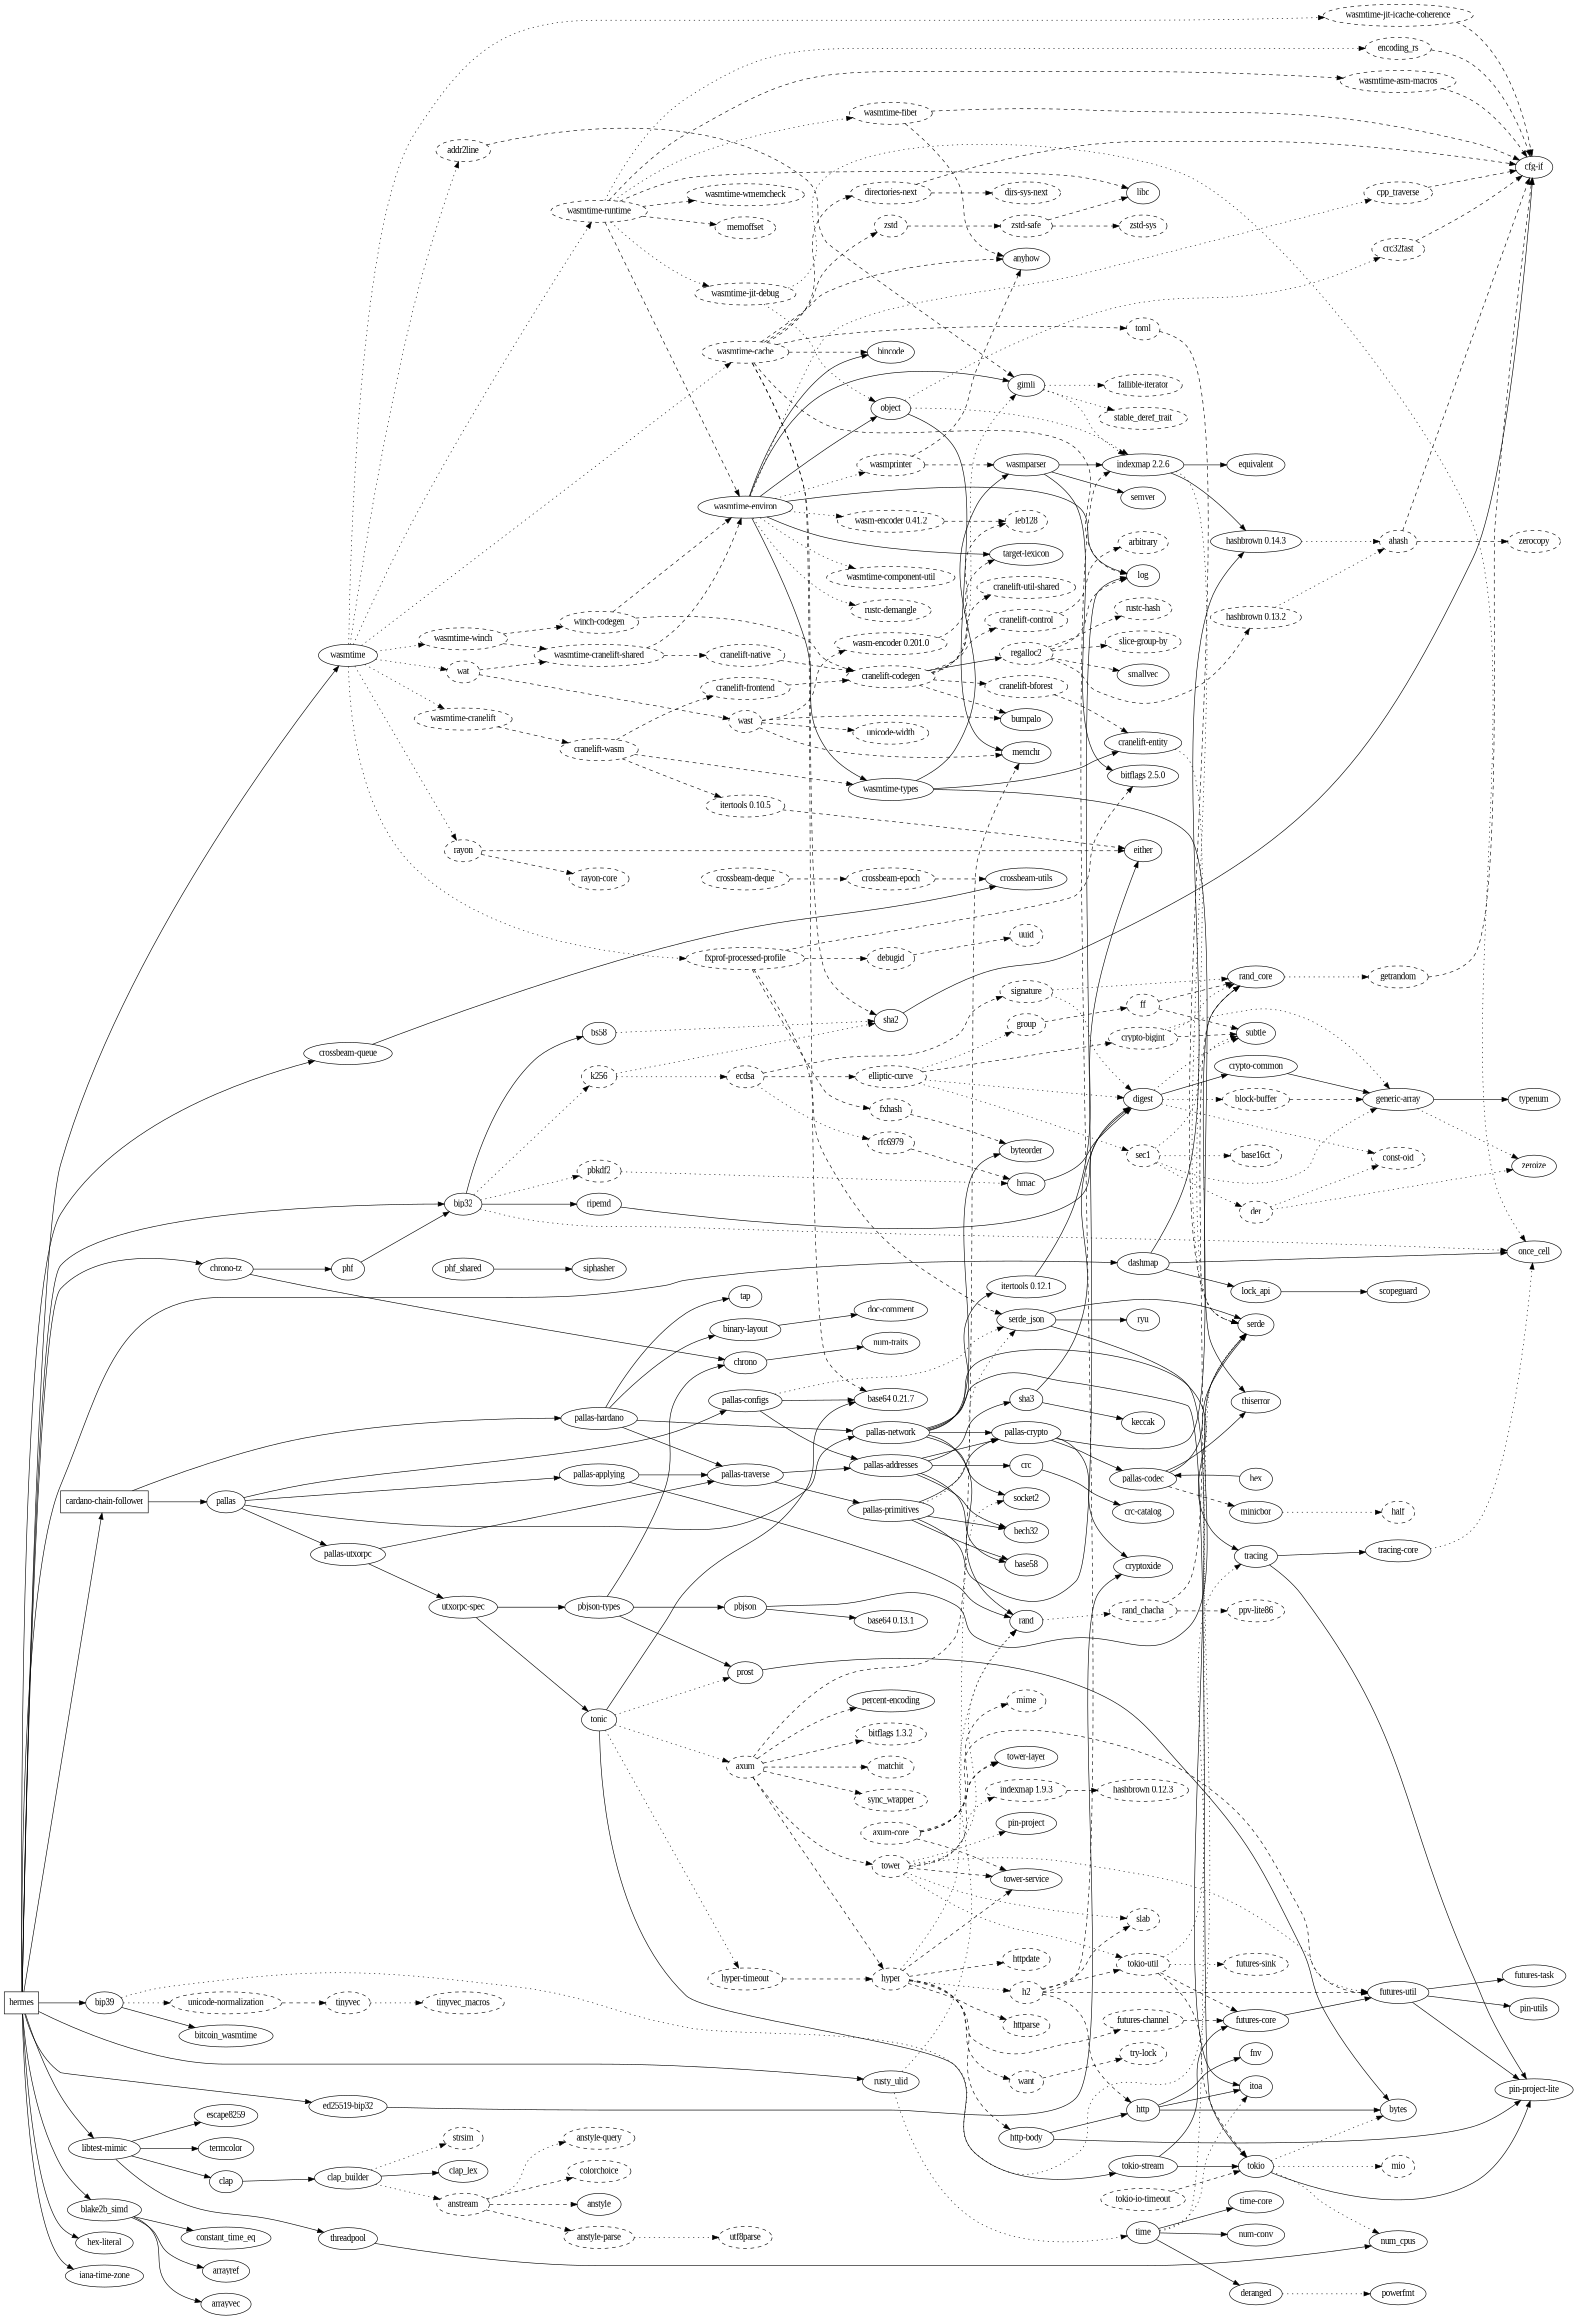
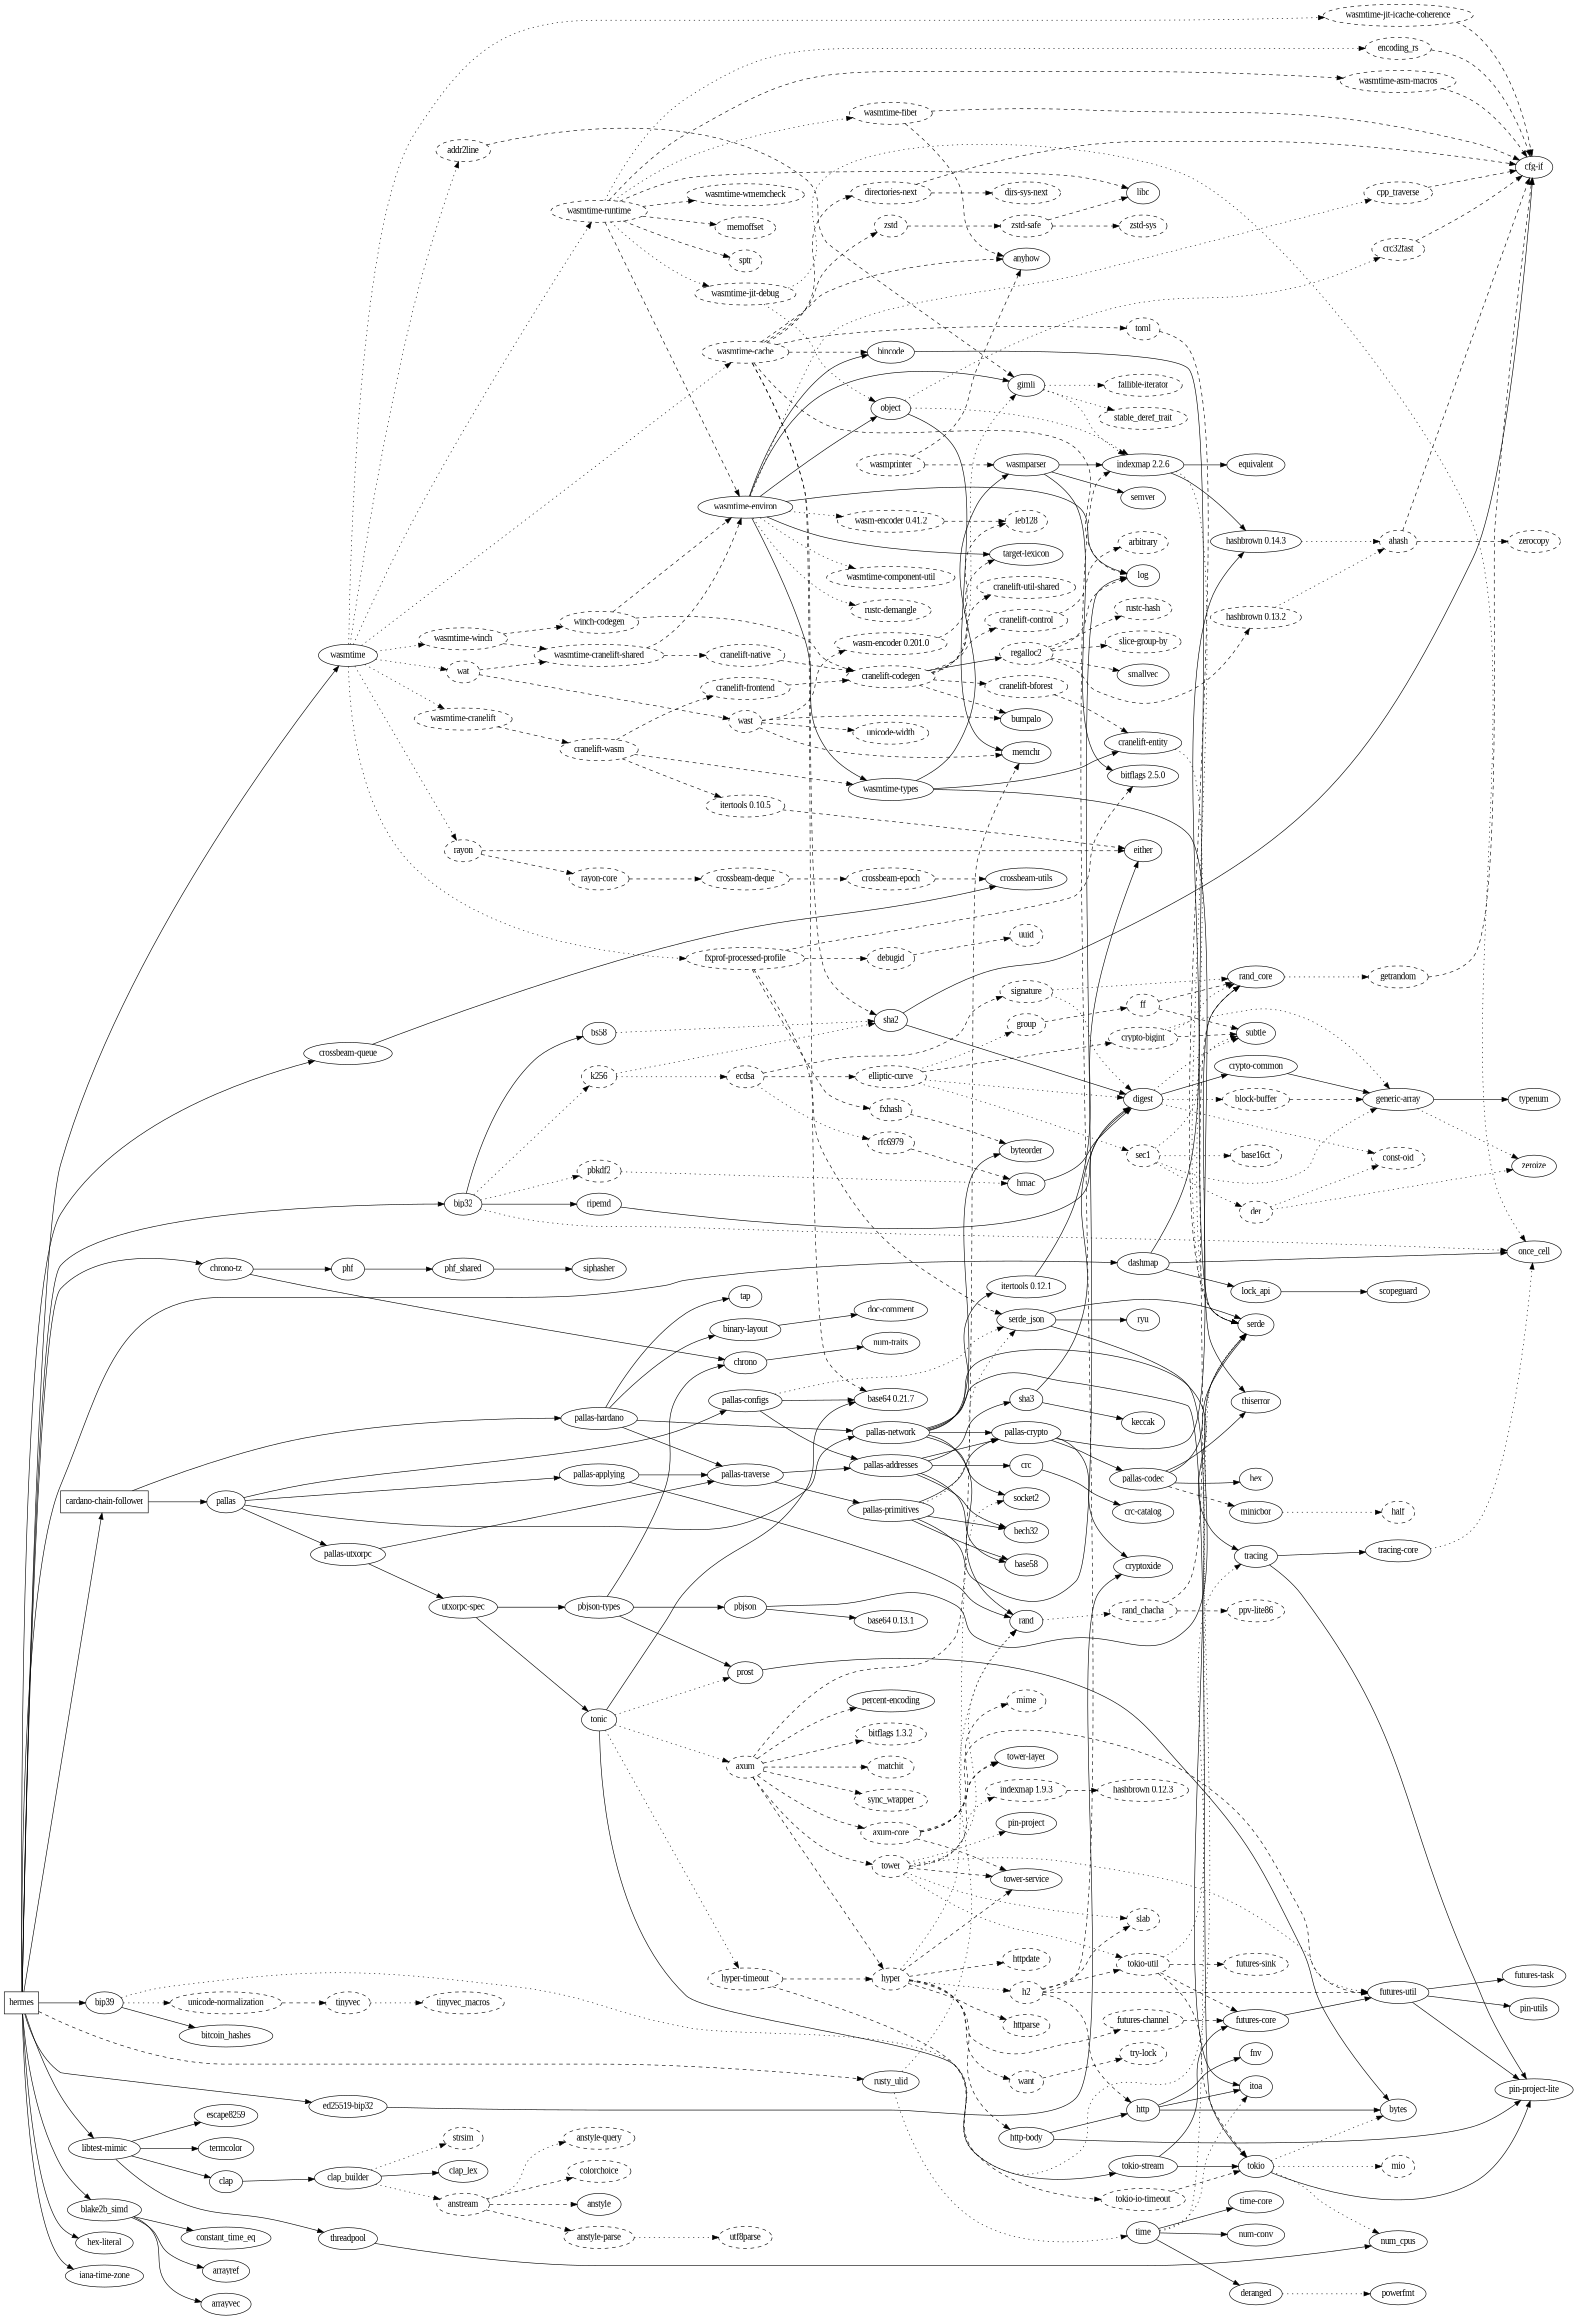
node "sptr": added
edge "wasmtime-environ" -> "wasmprinter": removed
edge "bincode" -> "serde": added
edge "rayon-core" -> "crossbeam-deque": added
edge "sha2" -> "digest": added
edge "phf" -> "bip32": now "phf" -> "phf_shared"
edge "hex" -> "pallas-codec": reversed
edge "axum" -> "axum-core": added
edge "tokio-util" -> "futures-sink": style dotted -> dashed
node "bitcoin_wasmtime": label "bitcoin_wasmtime" -> "bitcoin_hashes"
edge "hyper-timeout" -> "tokio-io-timeout": added
edge "hermes" -> "rusty_ulid": style solid -> dashed
